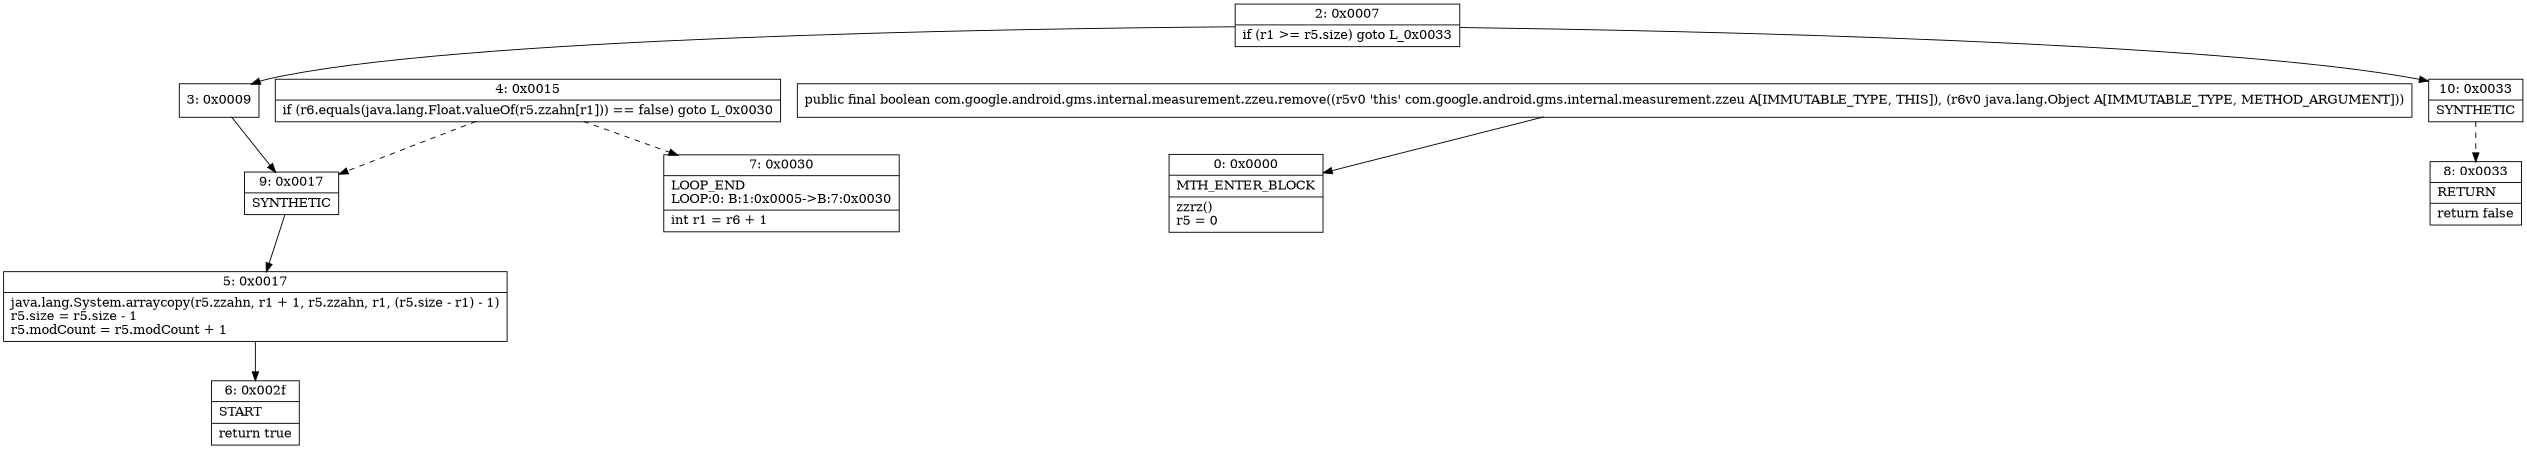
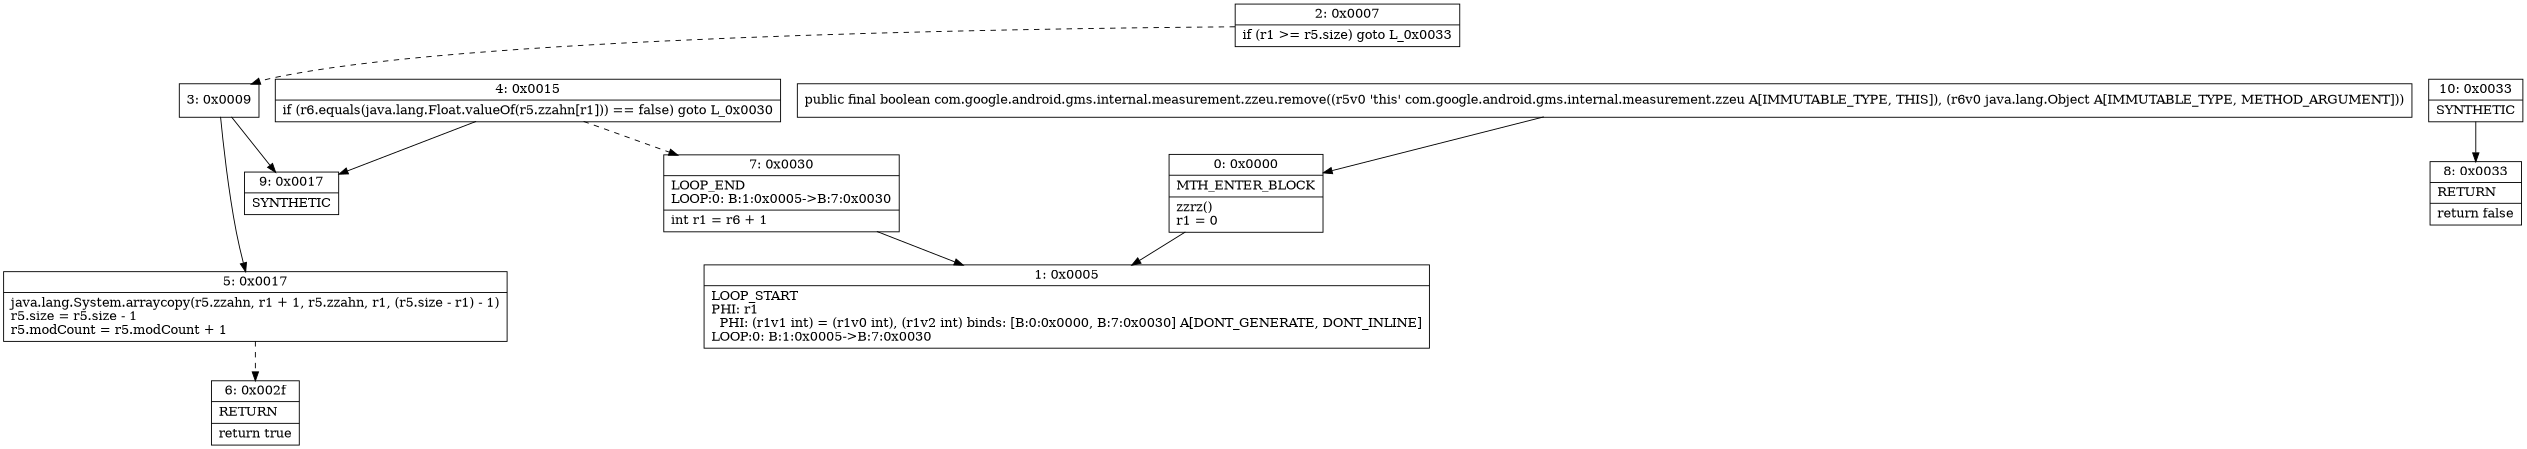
edge "2: 0x0007" -> "3: 0x0009": style solid -> dashed
edge "2: 0x0007" -> "10: 0x0033": removed
edge "10: 0x0033" -> "8: 0x0033": style dashed -> solid
edge "4: 0x0015" -> "9: 0x0017": style dashed -> solid
node "0: 0x0000": text "r5 = 0" -> "r1 = 0"
edge "9: 0x0017" -> "5: 0x0017": now "3: 0x0009" -> "5: 0x0017"
node "1: 0x0005": added
edge "5: 0x0017" -> "6: 0x002f": style solid -> dashed
node "6: 0x002f": text "START" -> "RETURN"
